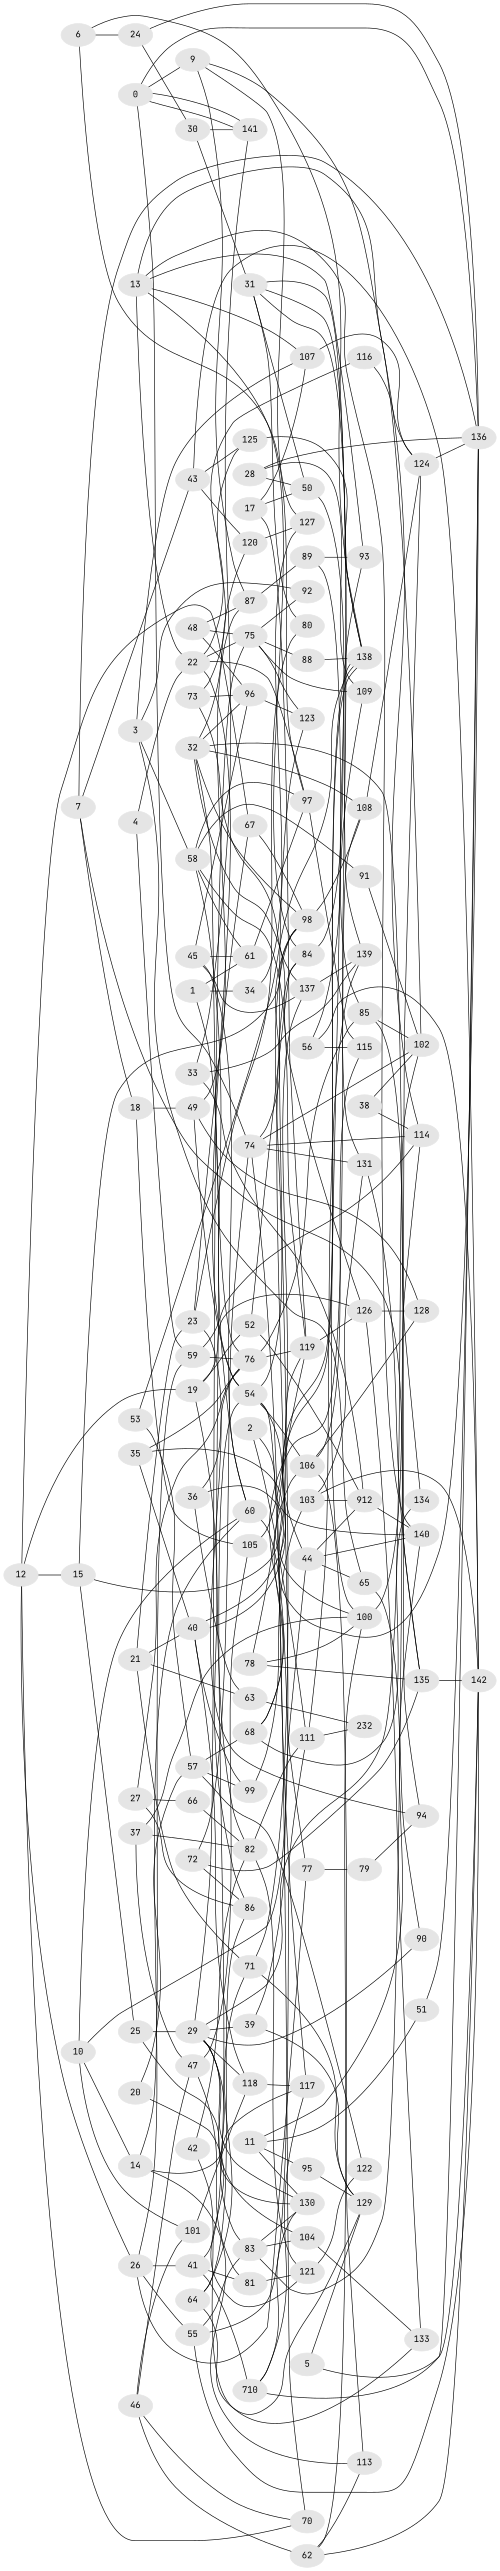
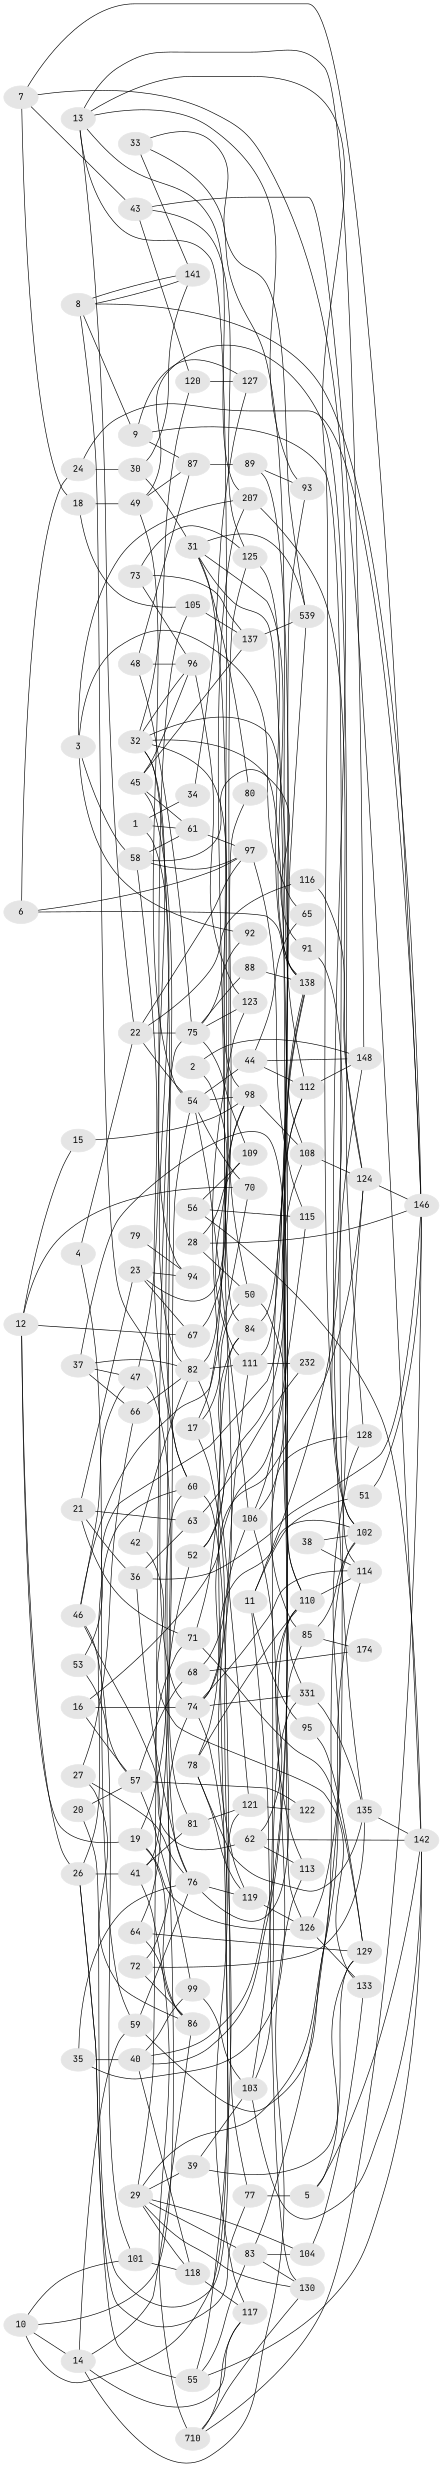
node "0": label "0" -> "8"
node "107": label "107" -> "207"
node "136": label "136" -> "146"
node "139": label "139" -> "539"
edge "125" -- "82": added
edge "58" -- "119": removed
node "131": label "131" -> "331"
edge "37" -- "66": added
edge "108" -- "68": now "108" -- "78"
node "912": label "912" -> "112"
node "134": label "134" -> "174"
node "140": label "140" -> "148"
edge "119" -- "15": removed
node "100": label "100" -> "110"
edge "40" -- "21": now "36" -- "21"
edge "44" -- "39": now "103" -- "39"
node "16": added
edge "77" -- "79": now "77" -- "5"
node "90": removed
node "25": removed
edge "86" -- "14": added
